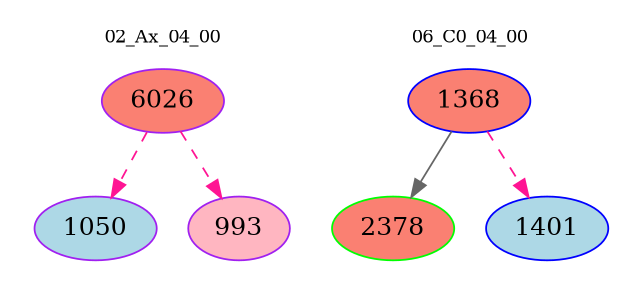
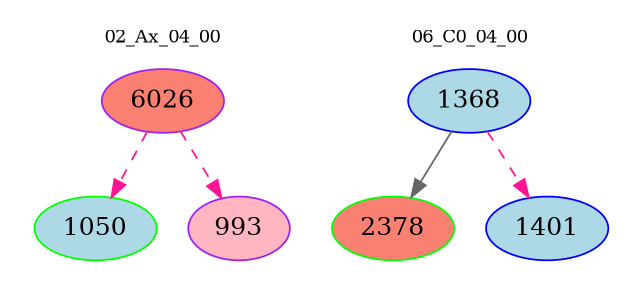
node "1368": fillcolor salmon -> lightblue
node "1050": color purple -> green
